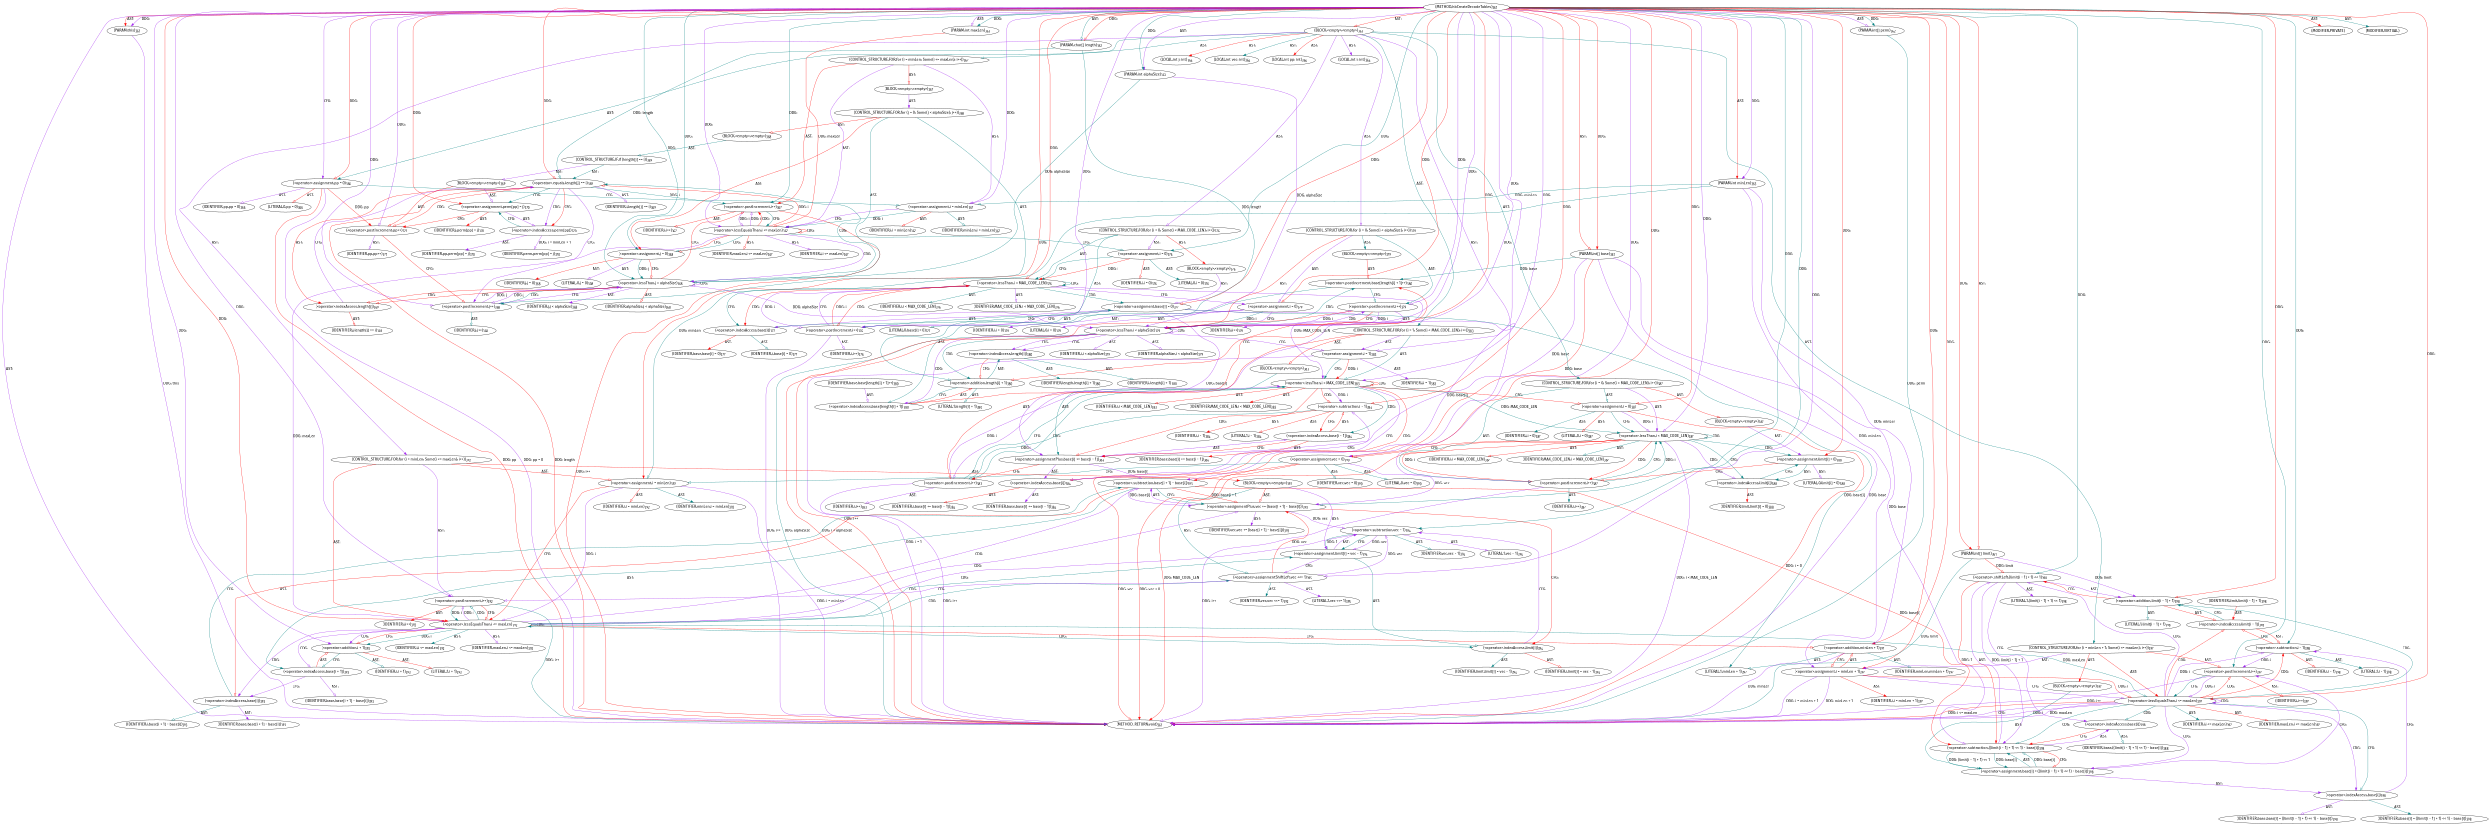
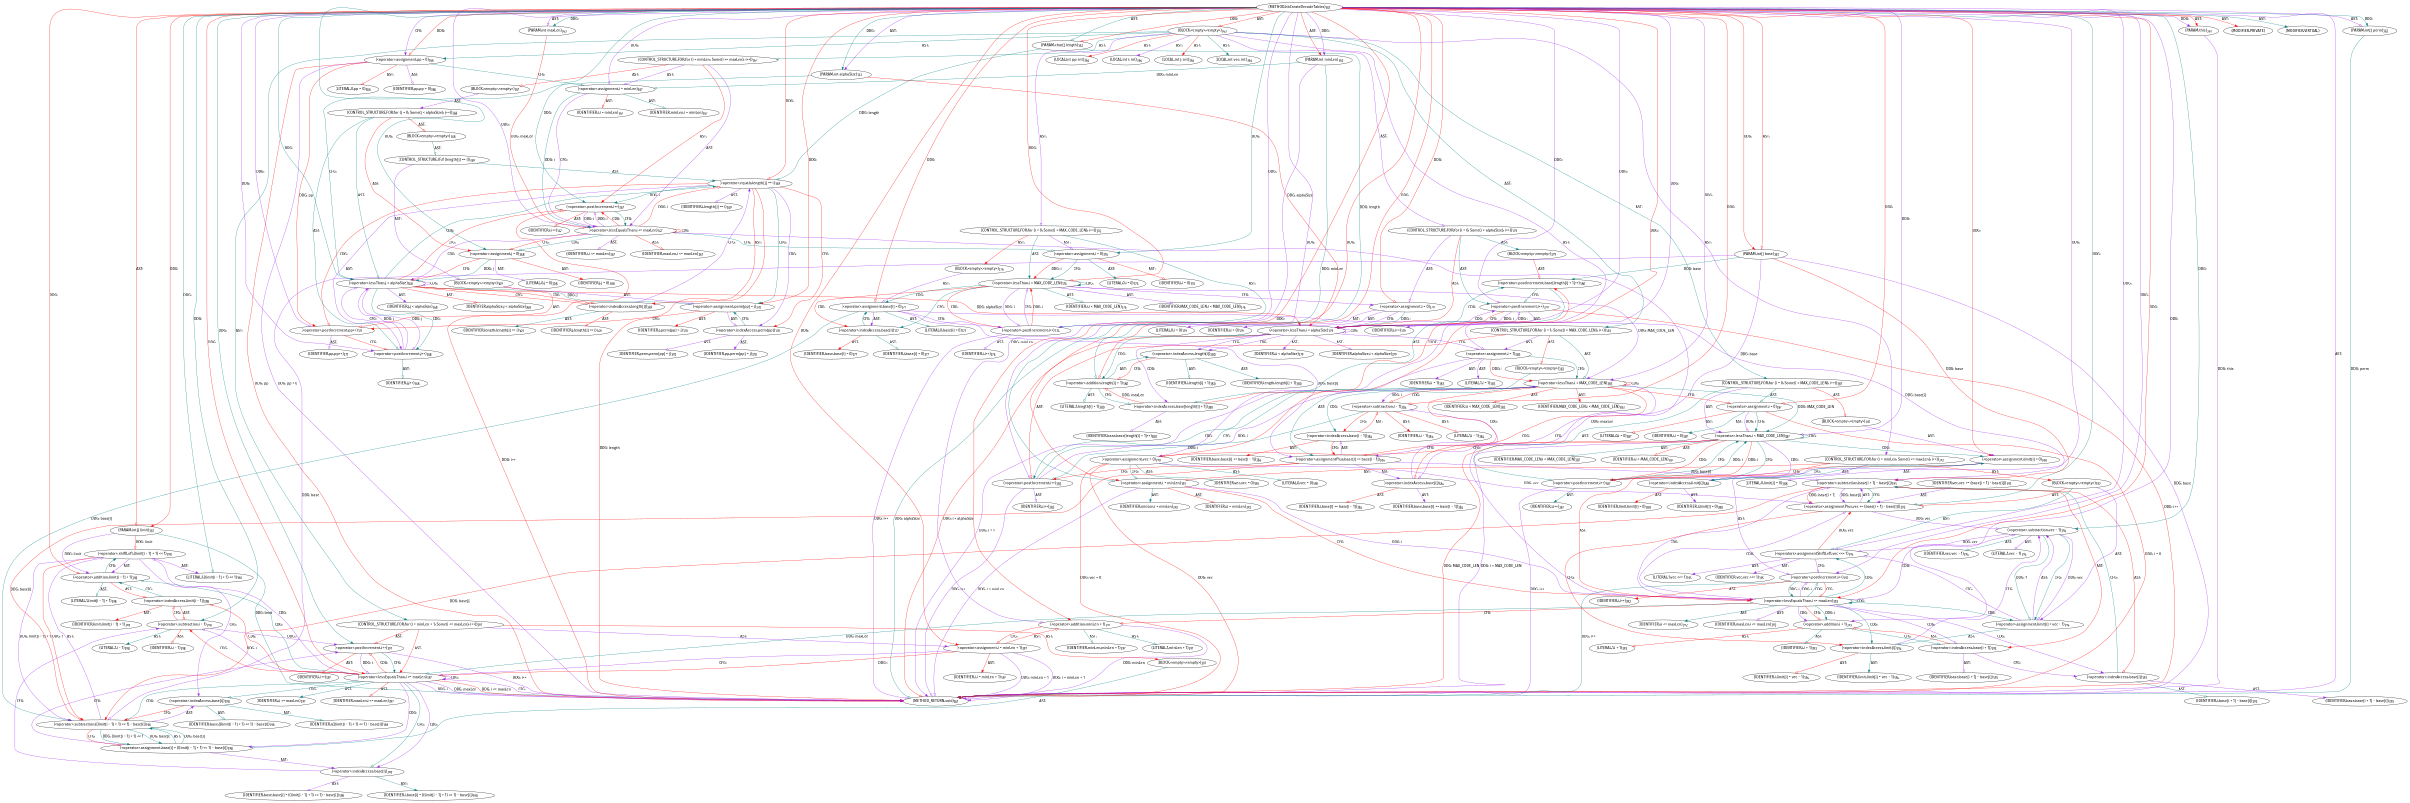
edge "(METHOD,hbCreateDecodeTables)" -> "(<operator>.postIncrement,j++)": arrowhead onormal -> normal
edge "(METHOD,hbCreateDecodeTables)" -> "(<operator>.shiftLeft,(limit[i - 1] + 1) << 1)": now "(METHOD,hbCreateDecodeTables)" -> "(LITERAL,1,(limit[i - 1] + 1) << 1)"
edge "(PARAM,int alphaSize)" -> "(<operator>.lessThan,j < alphaSize)": label "DDG: alphaSize" -> "CFG: "
edge "(PARAM,int alphaSize)" -> "(<operator>.lessThan,i < alphaSize)": color purple -> red
edge "(<operator>.indexAccess,perm[pp])" -> "(IDENTIFIER,perm,perm[pp] = j)": label "DDG: i = minLen + 1" -> "AST: "
edge "(<operator>.equals,length[j] == i)" -> "(<operator>.postIncrement,j++)": label "CFG: " -> "AST: "
edge "(METHOD,hbCreateDecodeTables)" -> "(<operator>.assignment,vec = 0)": arrowhead normal -> onormal
node "(IDENTIFIER,j,j = 0)": text "368" -> "388"
edge "(<operator>.lessThan,j < alphaSize)" -> "(<operator>.assignment,perm[pp] = j)": added, label "DDG: j"
edge "(<operator>.lessThan,j < alphaSize)" -> "(<operator>.lessThan,i < alphaSize)": color purple -> red
node "(IDENTIFIER,length,length[j] == i)": added
edge "(<operator>.lessThan,i < alphaSize)" -> "(IDENTIFIER,i,i < alphaSize)": arrowhead onormal -> normal
edge "(<operator>.indexAccess,base[length[i] + 1])" -> "(<operator>.postIncrement,base[length[i] + 1]++)": label "CFG: " -> "CODE: "
edge "(<operator>.assignment,base[i] = 0)" -> "(LITERAL,1,minLen + 1)": now "(<operator>.assignment,base[i] = 0)" -> "(<operator>.subtraction,((limit[i - 1] + 1) << 1) - base[i])"
node "(LITERAL,1,i = 1)": added
edge "(IDENTIFIER,base,base[length[i] + 1]++)" -> "(<operator>.indexAccess,base[length[i] + 1])": reversed
edge "(<operator>.indexAccess,base[length[i] + 1])" -> "(<operator>.addition,length[i] + 1)": label "AST: " -> "DDG: maxLen"
edge "(PARAM,int minLen)" -> "(<operator>.assignment,i = minLen + 1)": removed, label "DDG: minLen"
node "(IDENTIFIER,i,limit[i] = 0)": added
edge "(<operator>.assignmentPlus,vec += (base[i + 1] - base[i]))" -> "(IDENTIFIER,vec,vec += (base[i + 1] - base[i]))": reversed
edge "(<operator>.assignmentPlus,base[i] += base[i - 1])" -> "(<operator>.subtraction,((limit[i - 1] + 1) << 1) - base[i])": added, label "DDG: base[i]"
edge "(<operators>.assignmentShiftLeft,vec <<= 1)" -> "(<operator>.subtraction,vec - 1)": reversed
edge "(<operator>.subtraction,base[i + 1] - base[i])" -> "(<operator>.indexAccess,base[i + 1])": color teal -> red
edge "(<operators>.assignmentShiftLeft,vec <<= 1)" -> "(IDENTIFIER,vec,vec <<= 1)": color teal -> purple
edge "(<operator>.addition,limit[i - 1] + 1)" -> "(<operator>.shiftLeft,(limit[i - 1] + 1) << 1)": color red -> teal
node "(IDENTIFIER,vec,vec <<= 1)": text "392" -> "395"
edge "(IDENTIFIER,limit,limit[i - 1] + 1)" -> "(<operator>.indexAccess,limit[i - 1])": reversed
node "(IDENTIFIER,i,((limit[i - 1] + 1) << 1) - base[i])": added
node "(IDENTIFIER,base,((limit[i - 1] + 1) << 1) - base[i])": text "388" -> "398"
